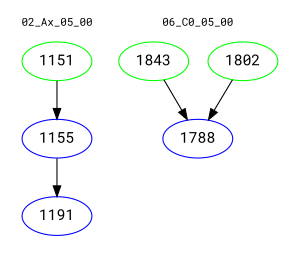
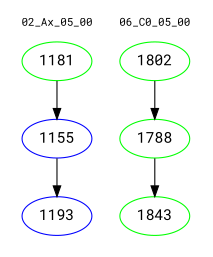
node "1151": label "1151" -> "1181"
edge "1843" -> "1788": reversed
node "1788": color blue -> green
node "1191": label "1191" -> "1193"
